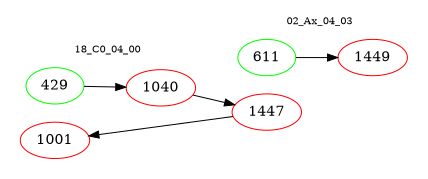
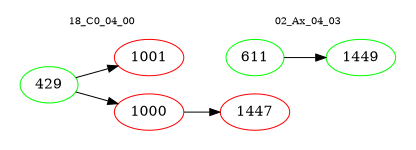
node "1449": color red -> green
node "1040": label "1040" -> "1000"
edge "1447" -> "1001": now "429" -> "1001"
